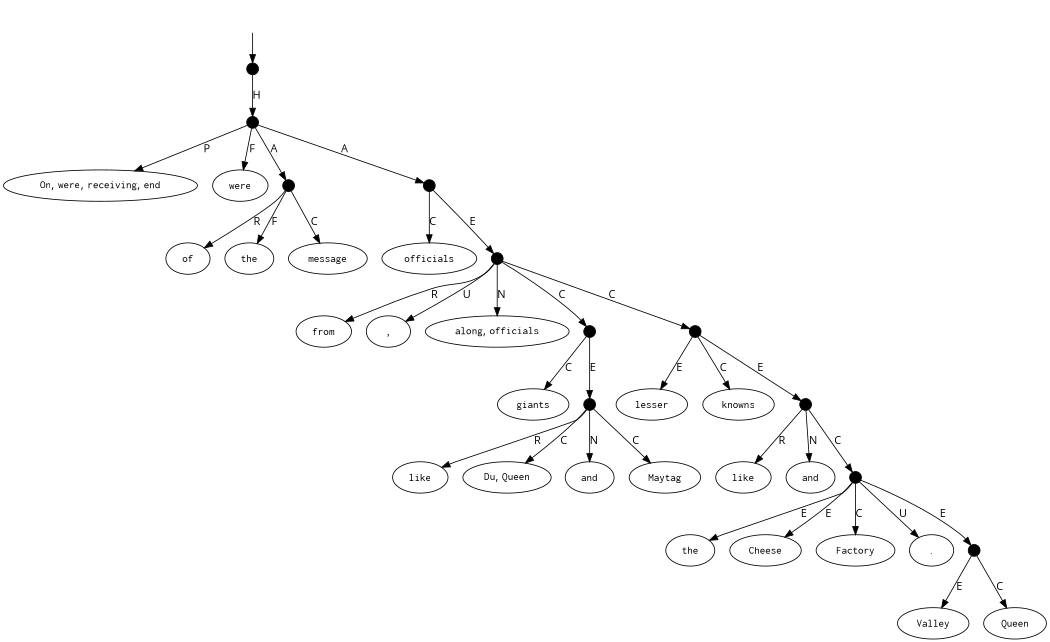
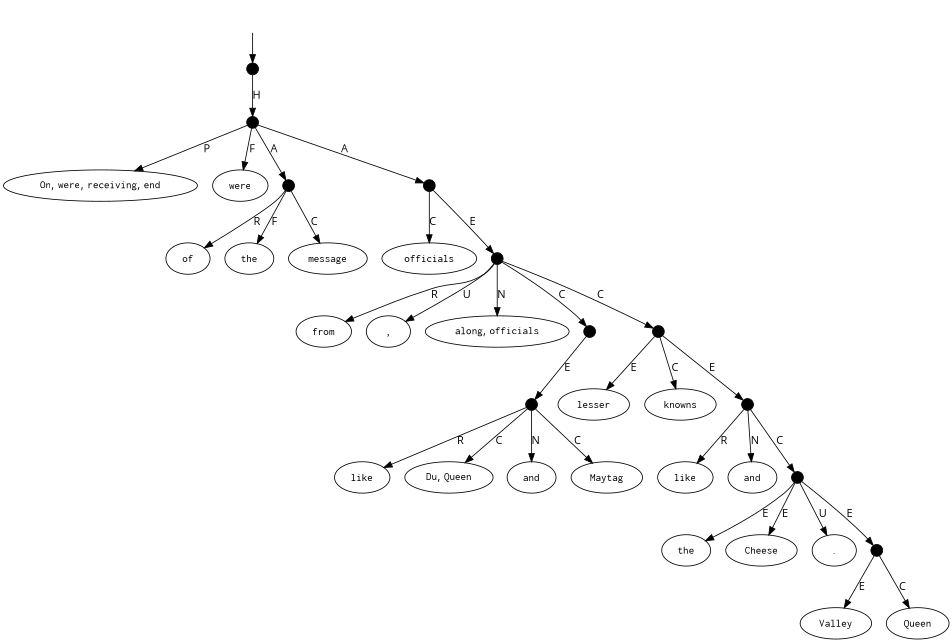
node "giants": removed
node "Factory": removed
